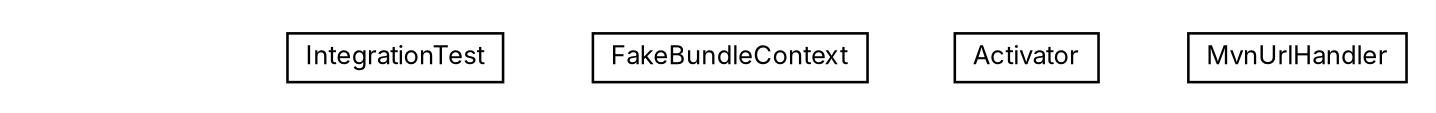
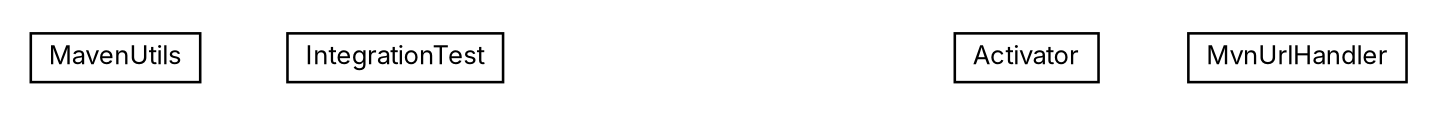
node "MavenUtils": added
node "FakeBundleContext": removed
